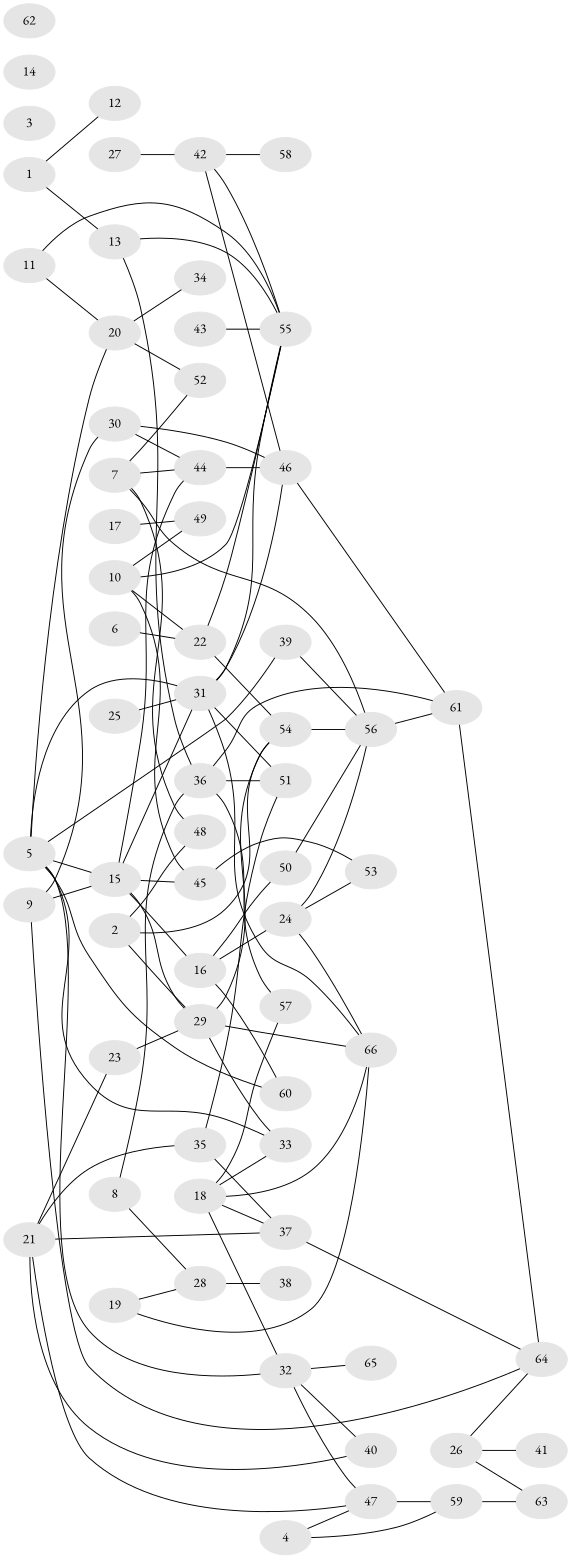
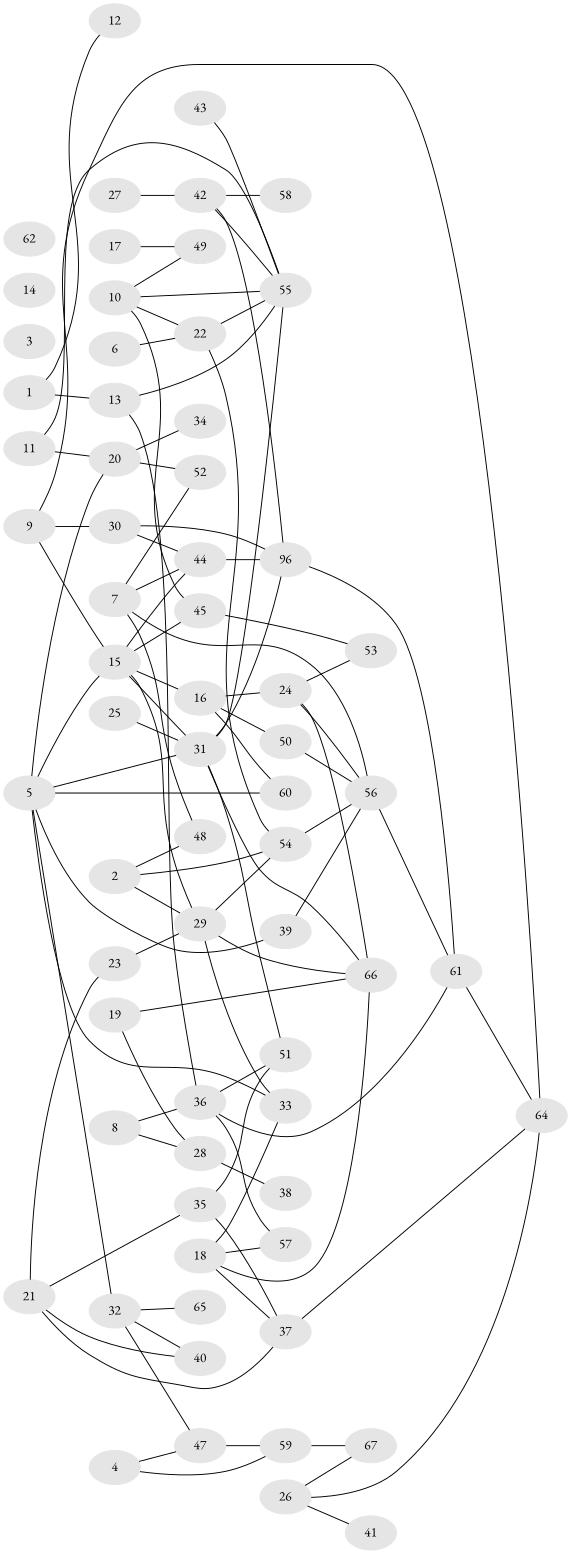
node "46": label "46" -> "96"
edge "18" -- "32": removed
edge "21" -- "47": removed
node "63": label "63" -> "67"
